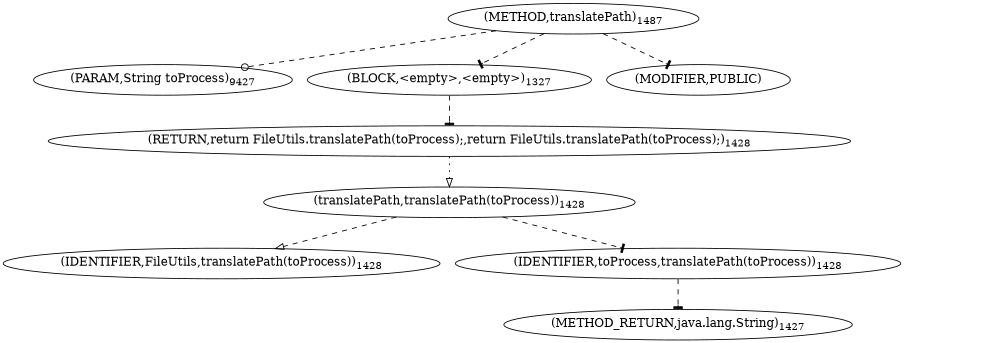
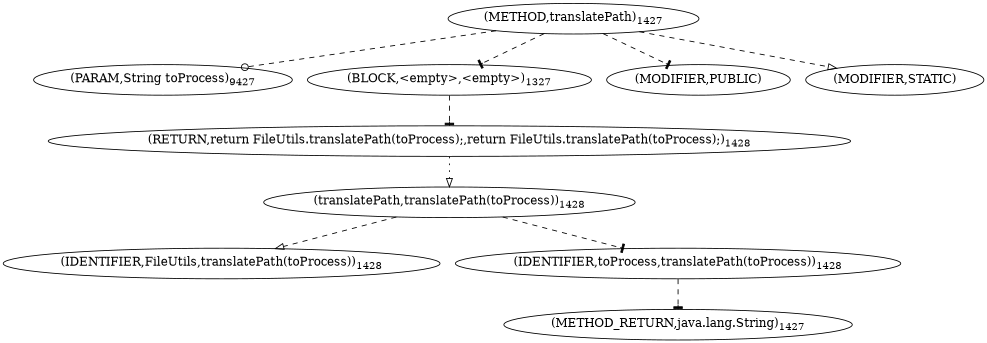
node "(METHOD,translatePath)": text "1487" -> "1427"
node "(MODIFIER,STATIC)": added
